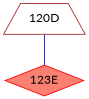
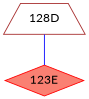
node "120D": label "120D" -> "128D"
